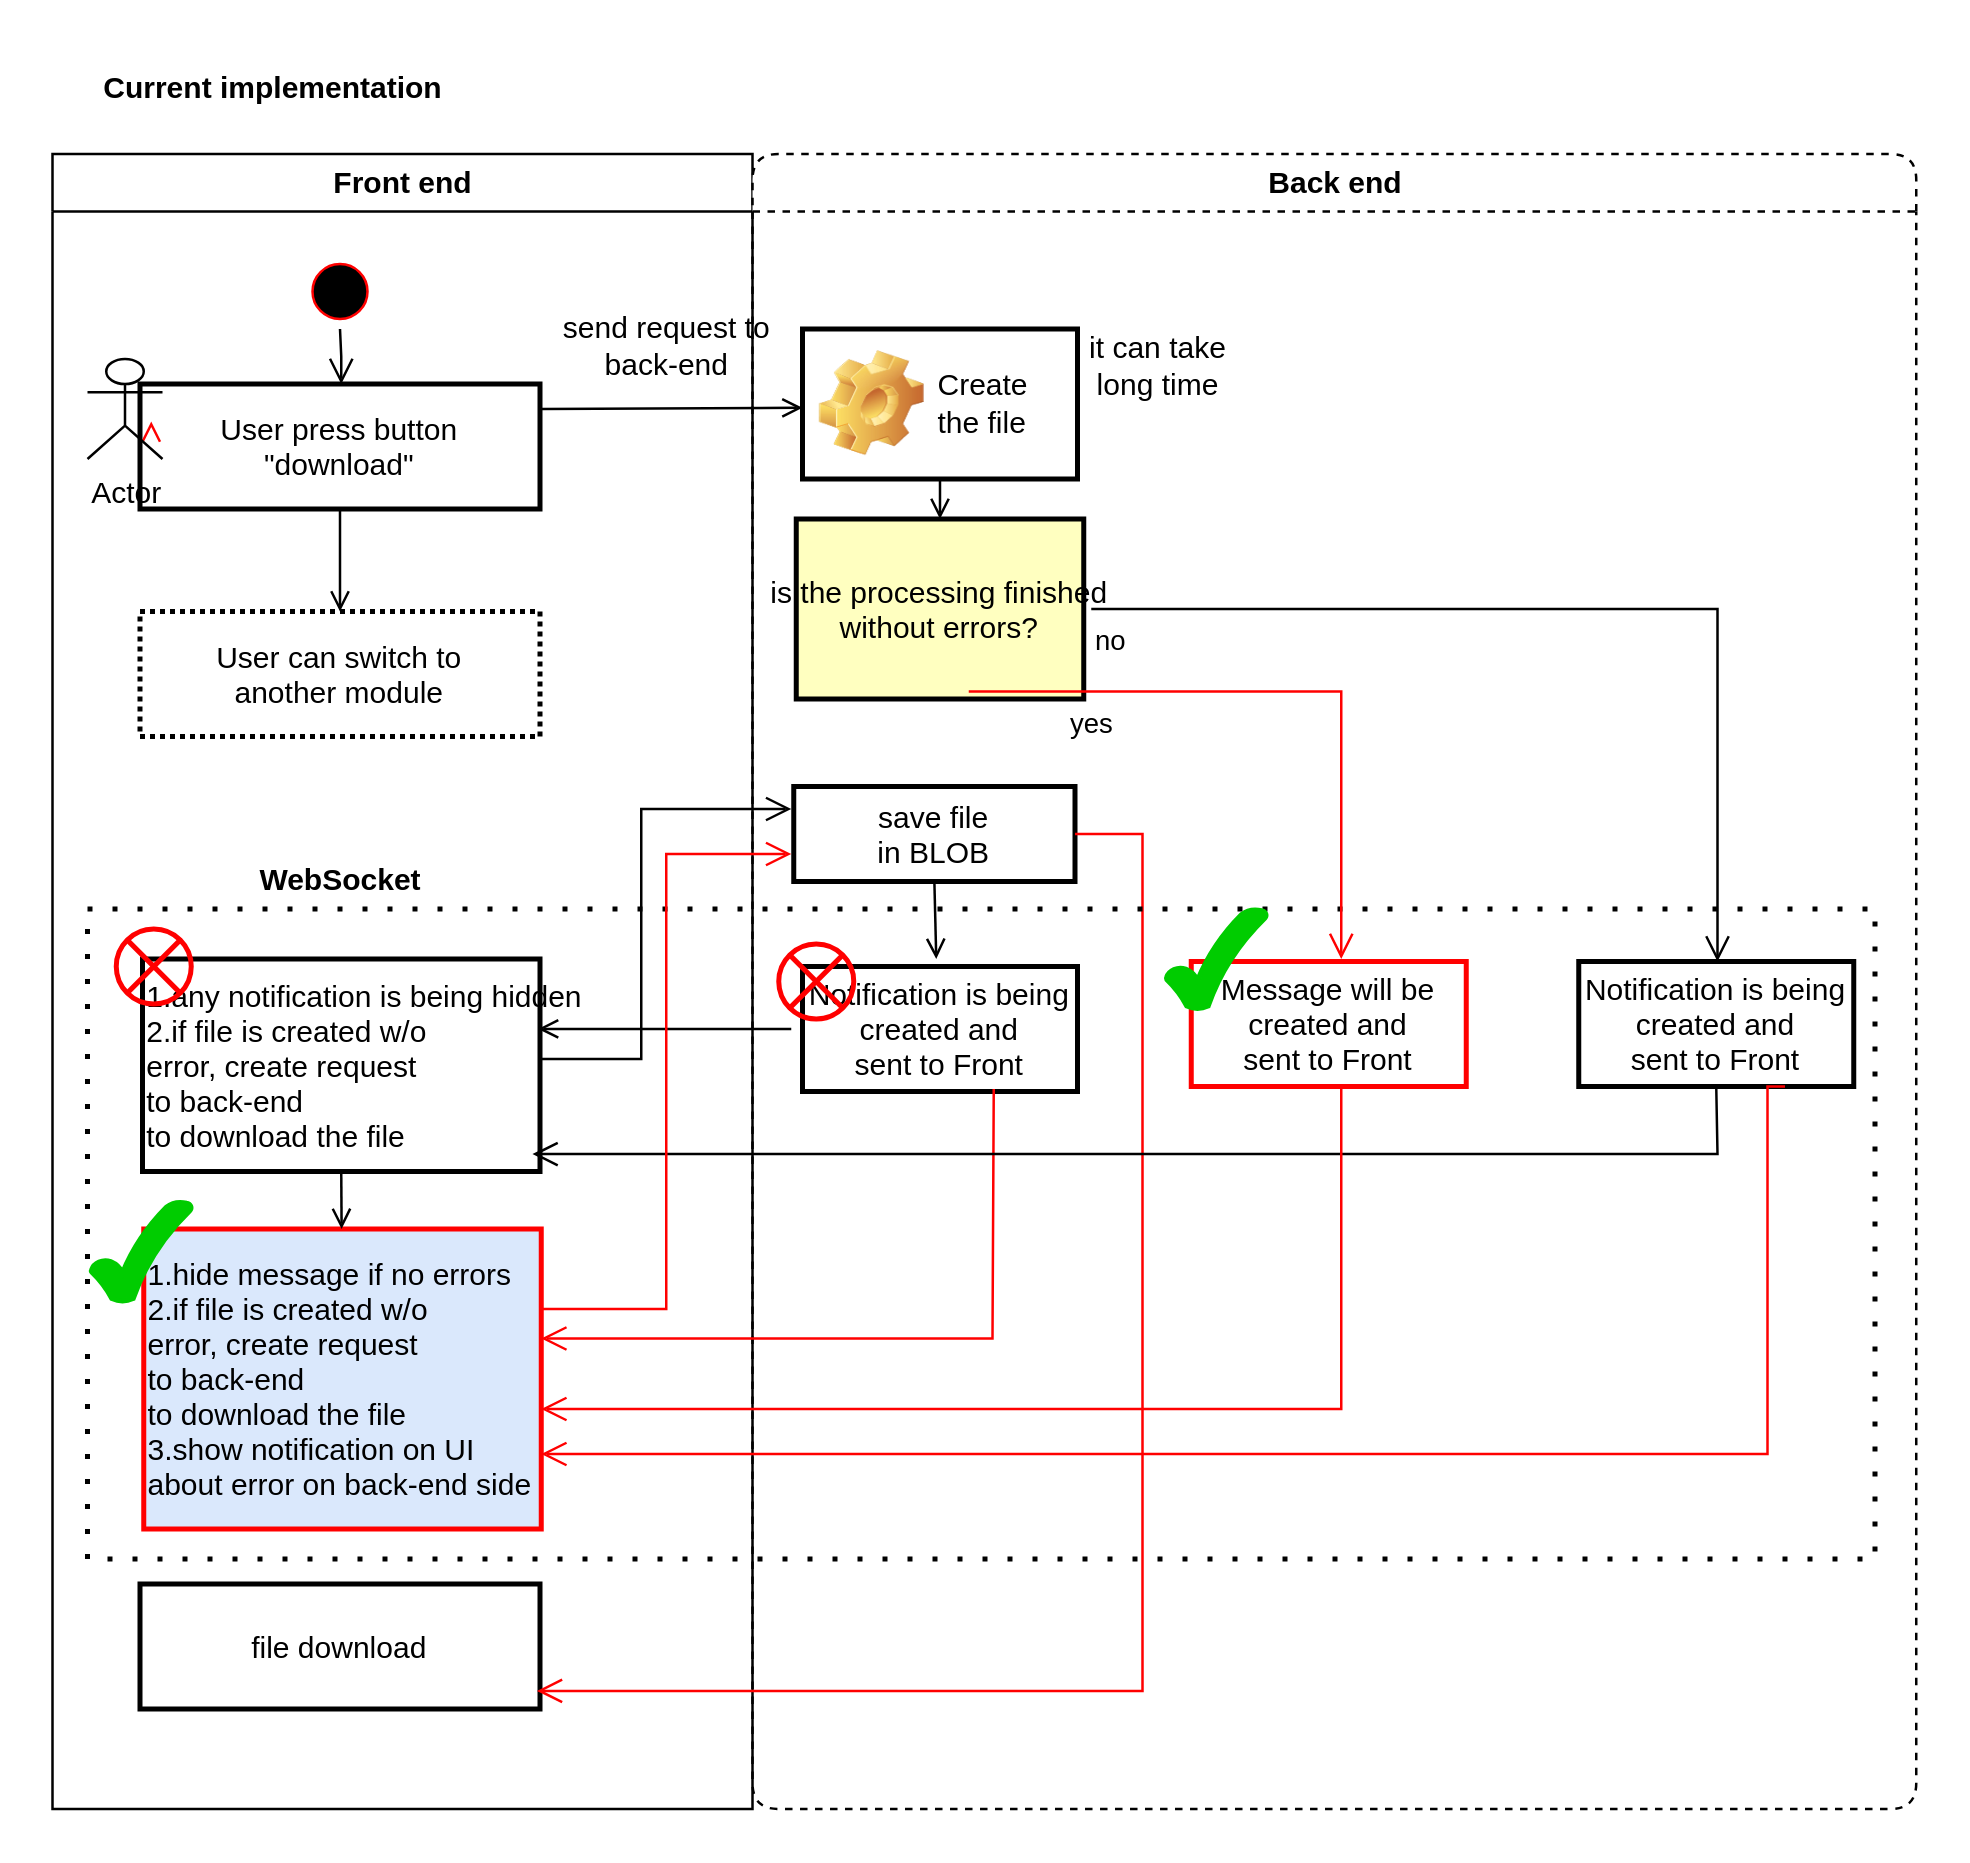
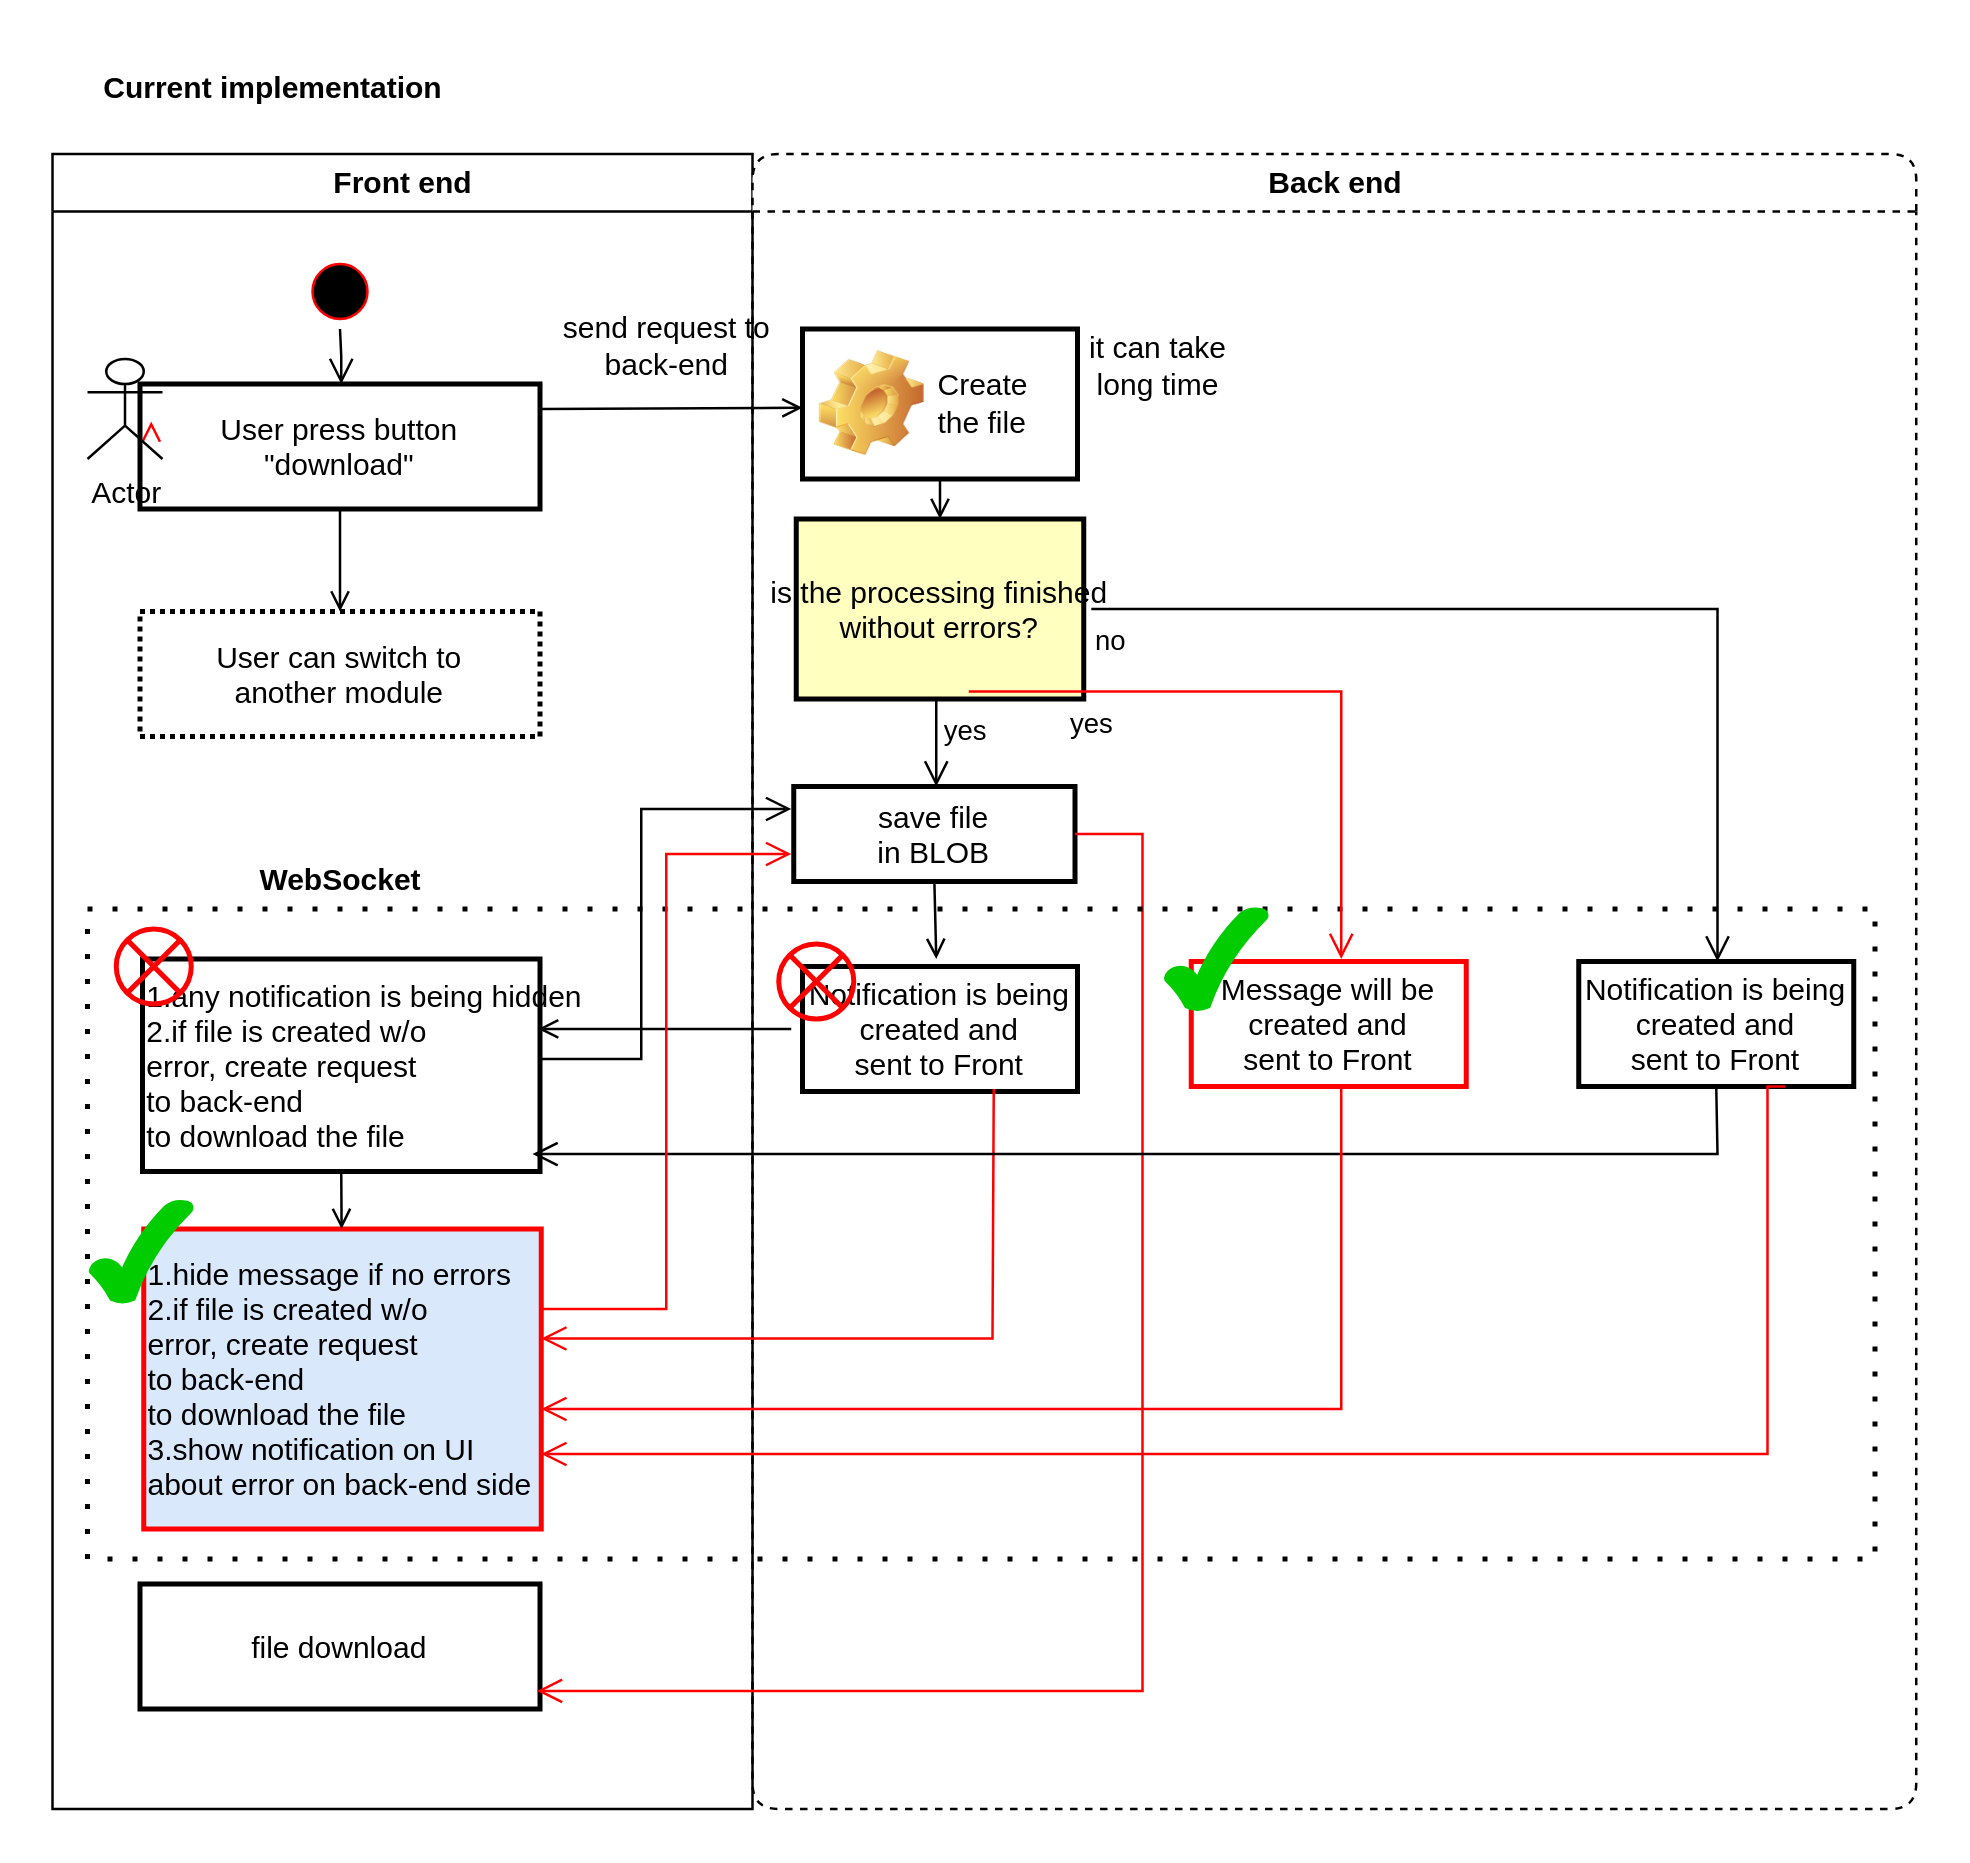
edge "is the processing finished without errors?" -> "save file in BLOB": added, label "yes"
